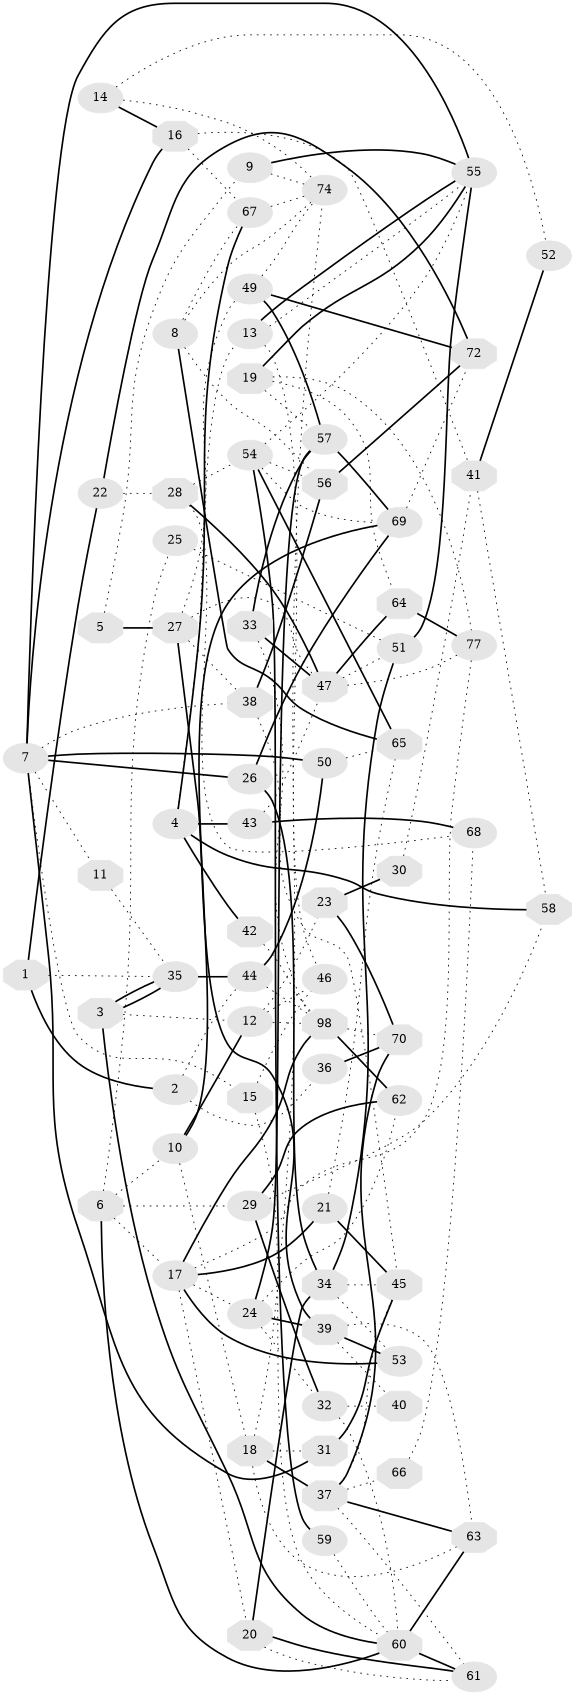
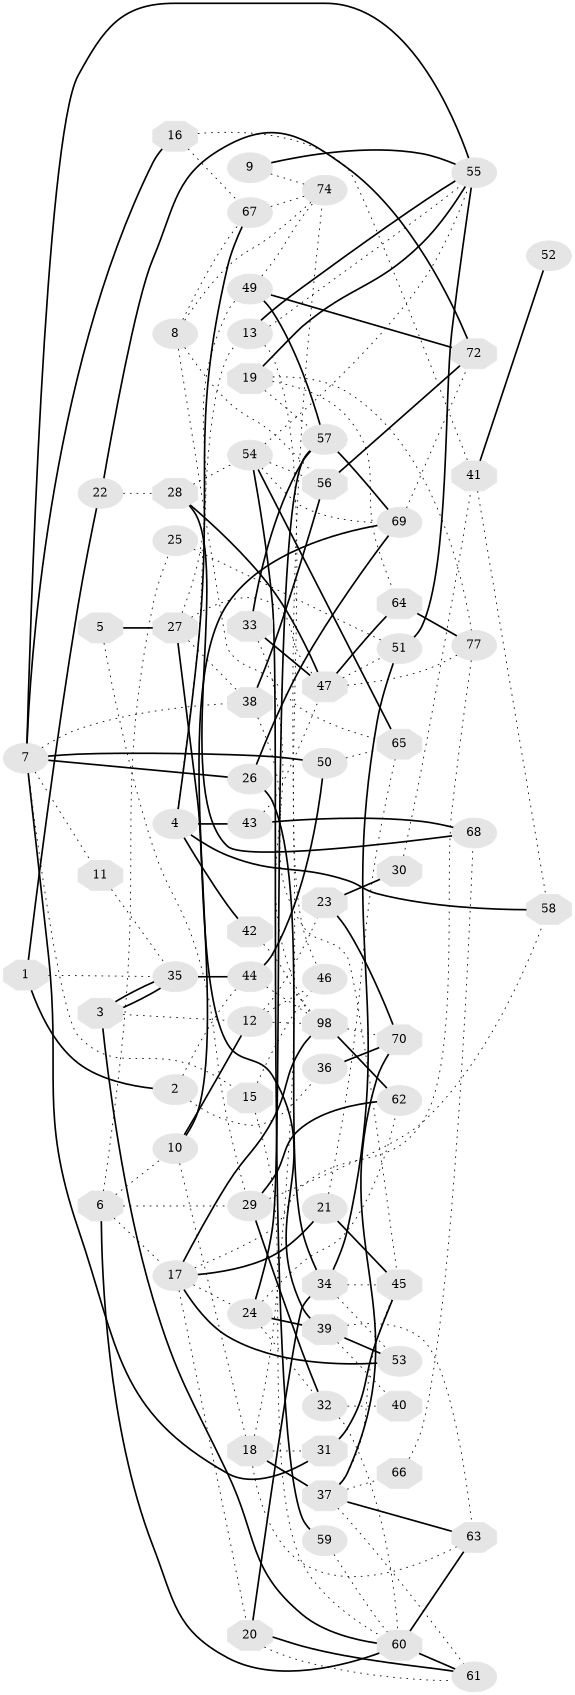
node "14": removed
edge "9" -- "5": now "29" -- "5"
edge "8" -- "65": style bold -> dotted
edge "28" -- "68": style dotted -> bold
